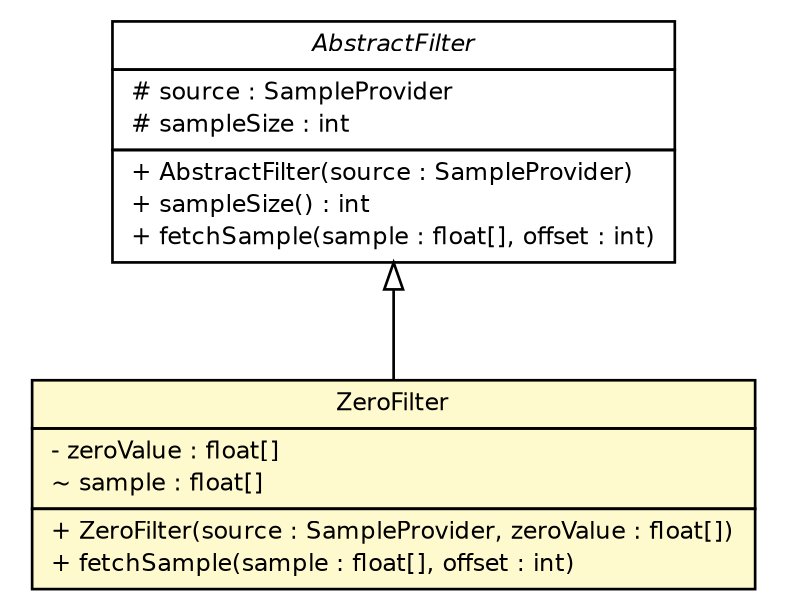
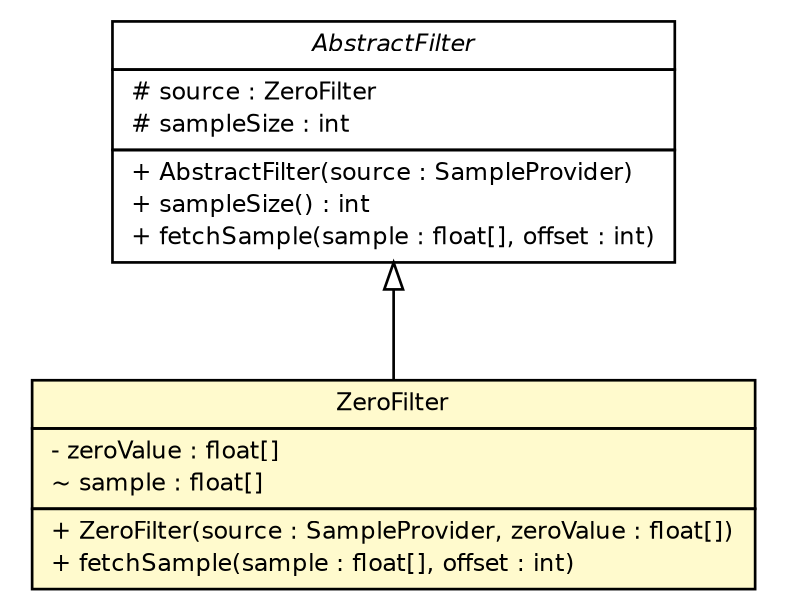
node "AbstractFilter": text "# source : SampleProvider" -> "# source : ZeroFilter"
